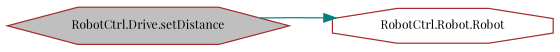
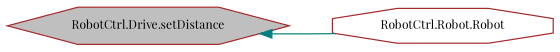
edge "RobotCtrl.Drive.setDistance" -> "RobotCtrl.Robot.Robot": reversed
